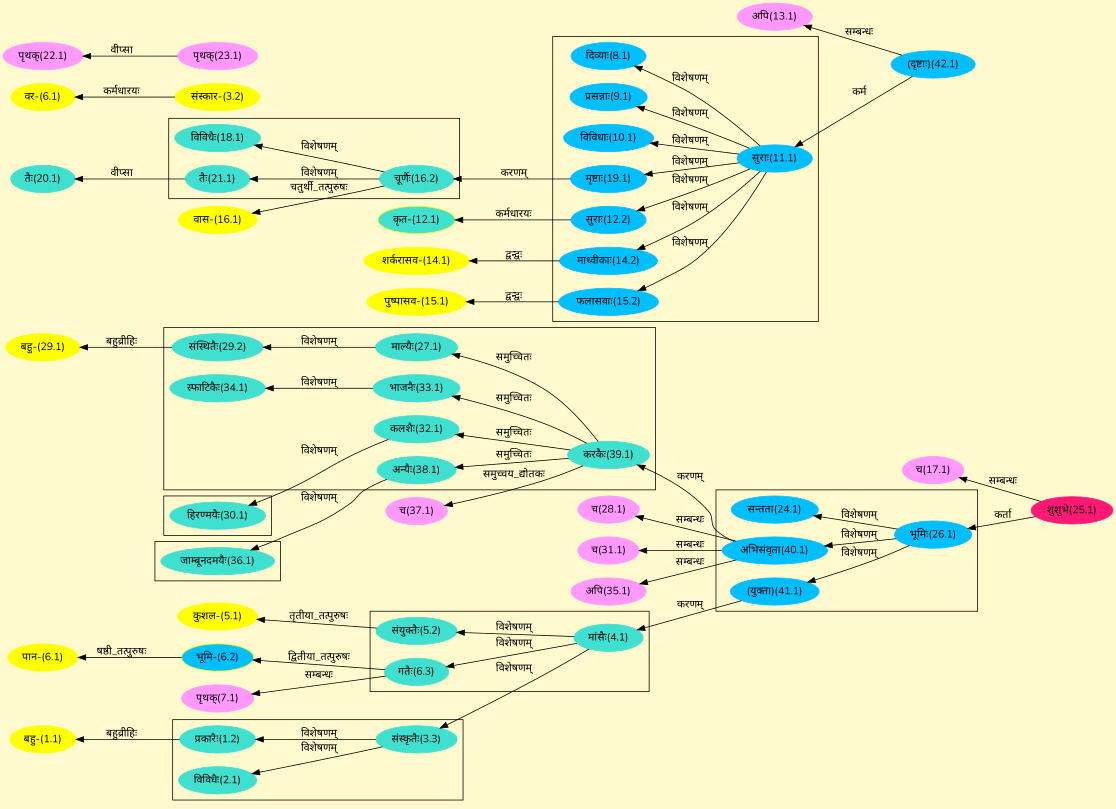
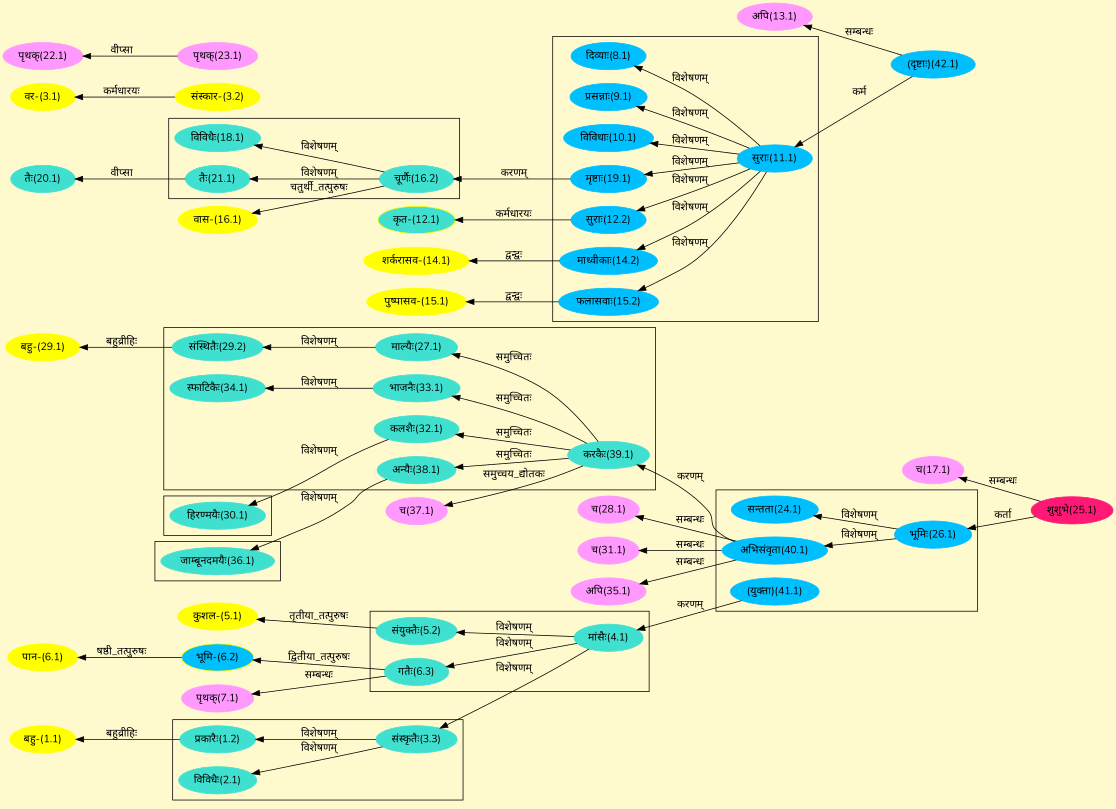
node "वर-(6.1)": label "वर-(6.1)" -> "वर-(3.1)"
edge "भूमिः(26.1)" -> "(युक्ता)(41.1)": removed, label "विशेषणम्"
